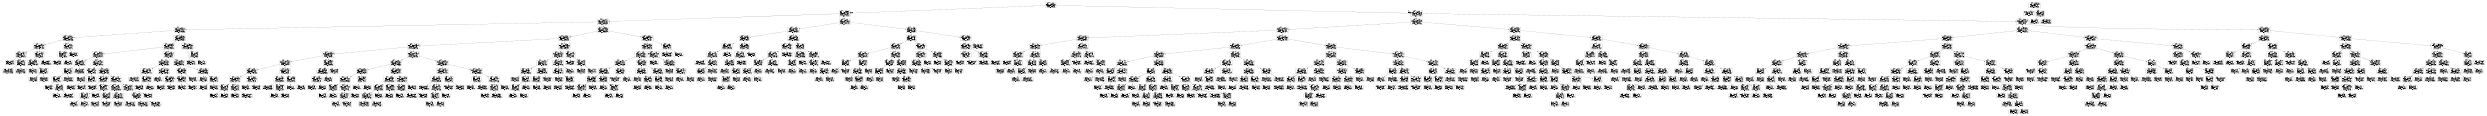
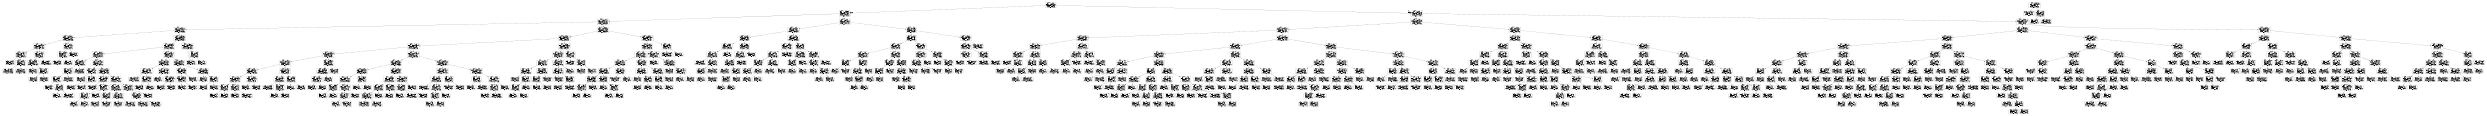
node "mse = 380.25 samples = 2 value = 366.5": label "mse = 380.25 samples = 2 value = 366.5" -> "value = 380.25 samples = 2 value = 366.5"
node "mse = 256.0 value = 2 value = 843.0": label "mse = 256.0 value = 2 value = 843.0" -> "mse = 256.0 samples = 2 value = 843.0"
